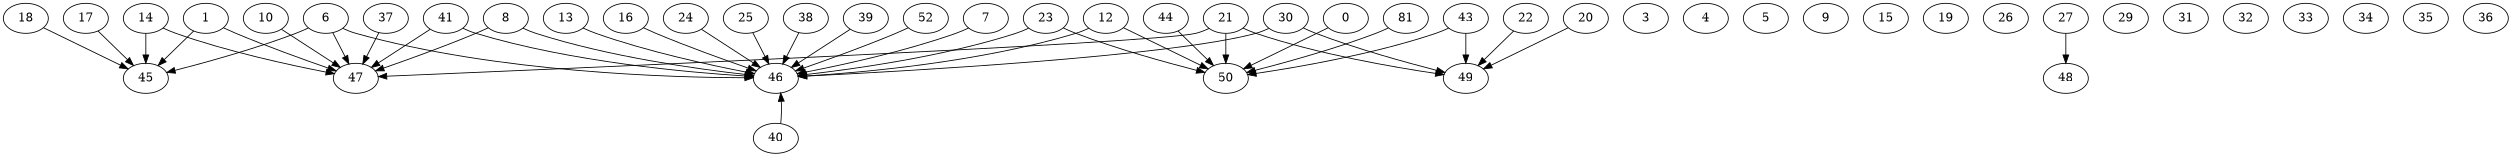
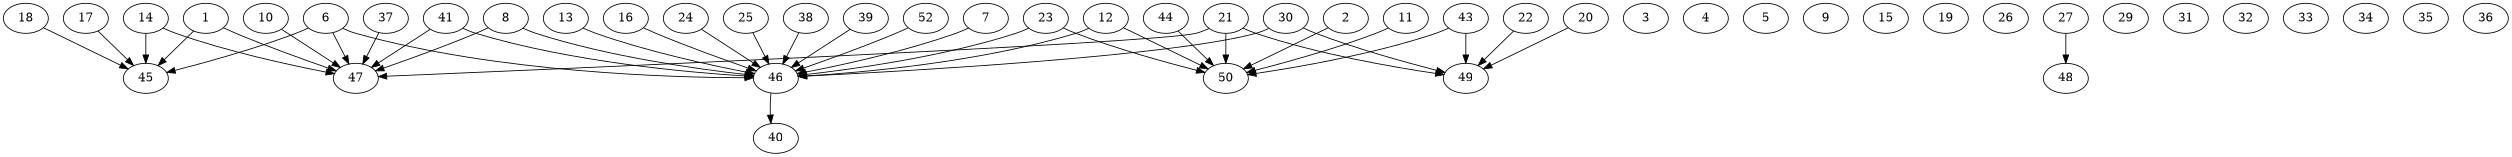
node "0": label "0" -> "2"
node "81": label "81" -> "11"
edge "40" -> "46": reversed
